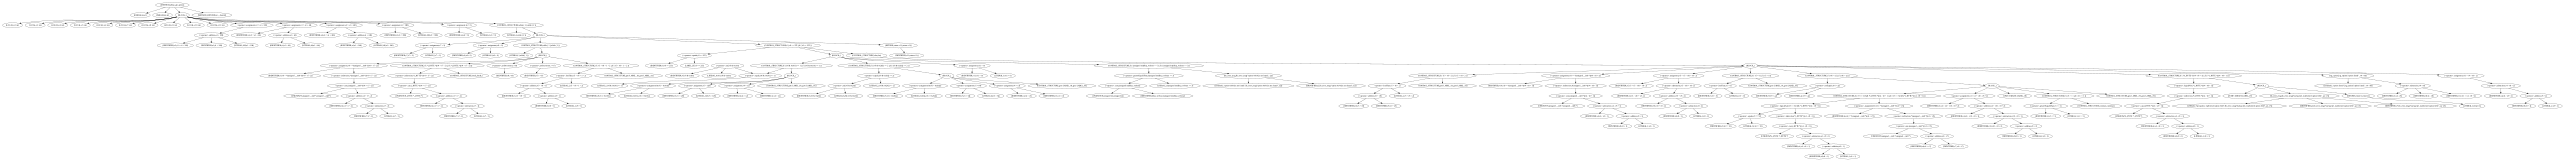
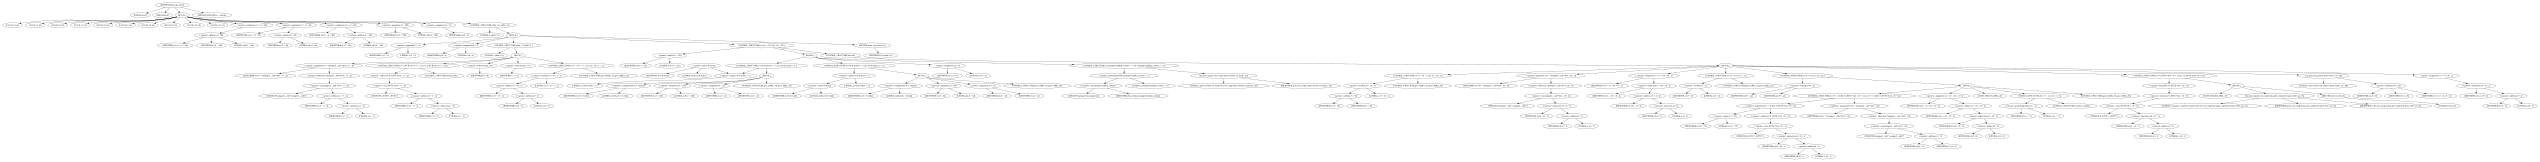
node "(LITERAL,0,v6 = 0)": removed
node "(LABEL,255,v9 == 255)": label "(LABEL,255,v9 == 255)" -> "(LITERAL,255,v9 == 255)"
